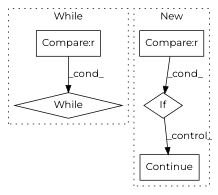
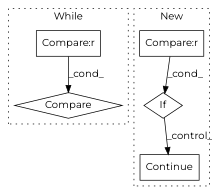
node "While": label "While" -> "Compare"
